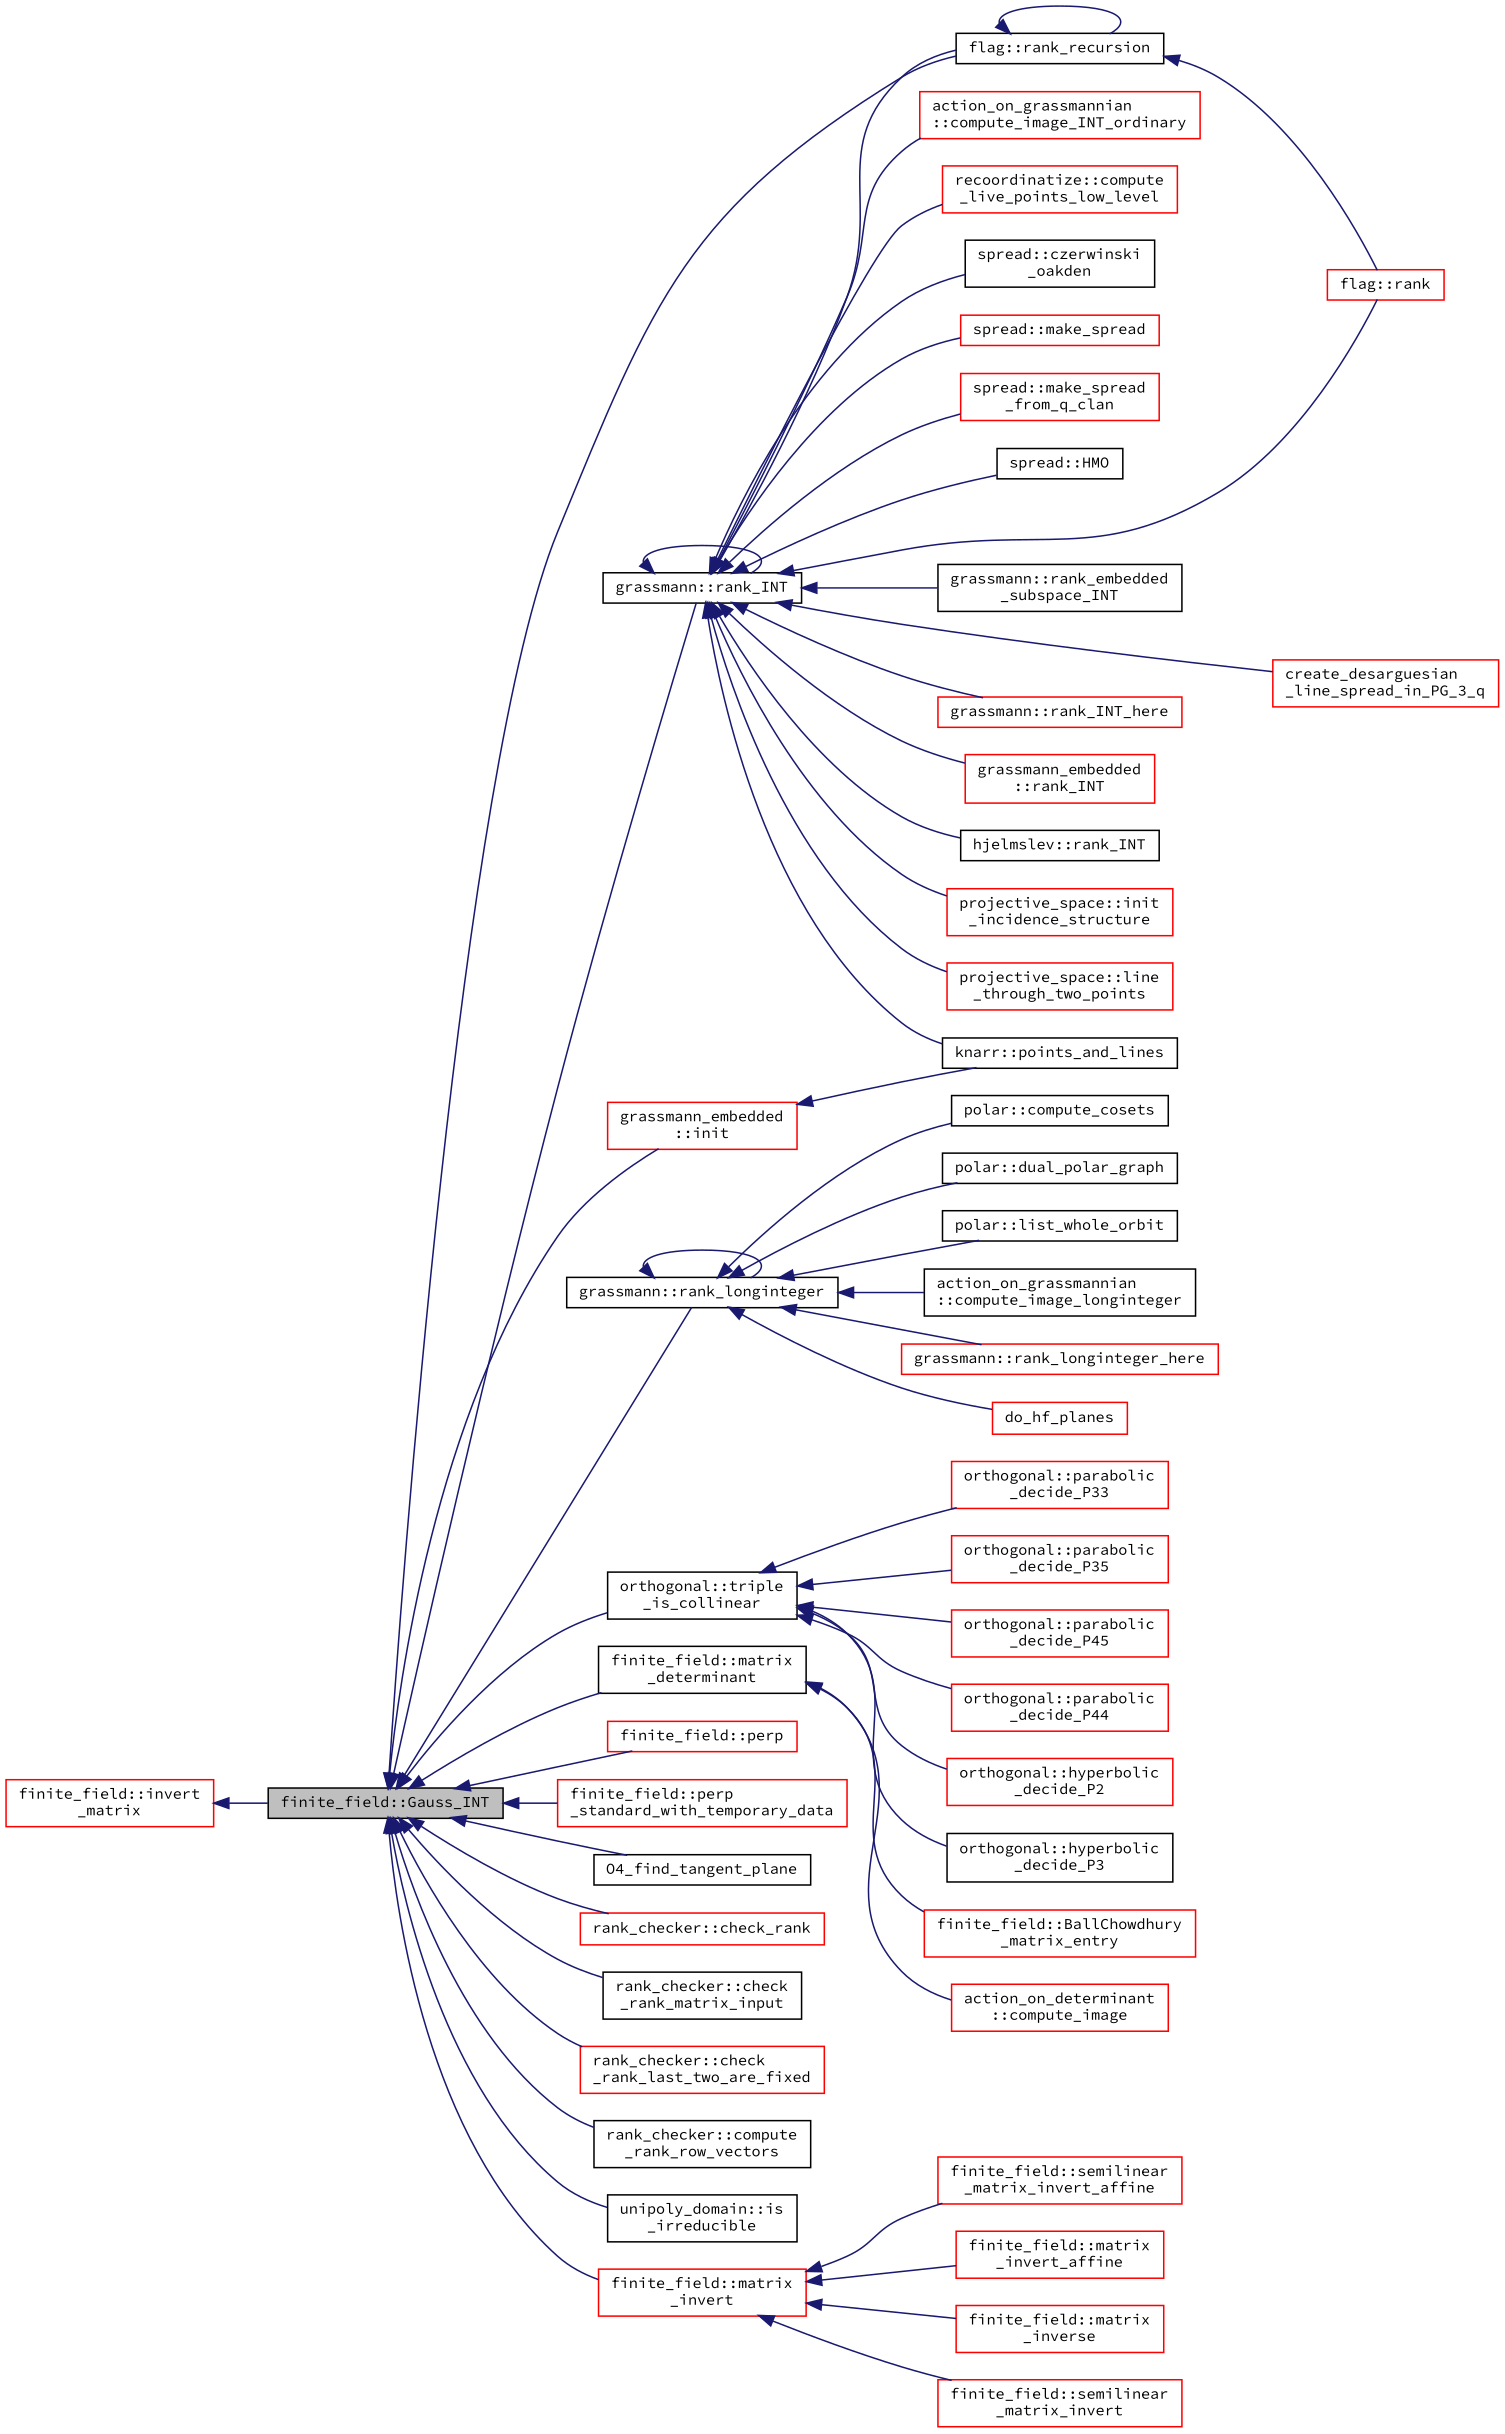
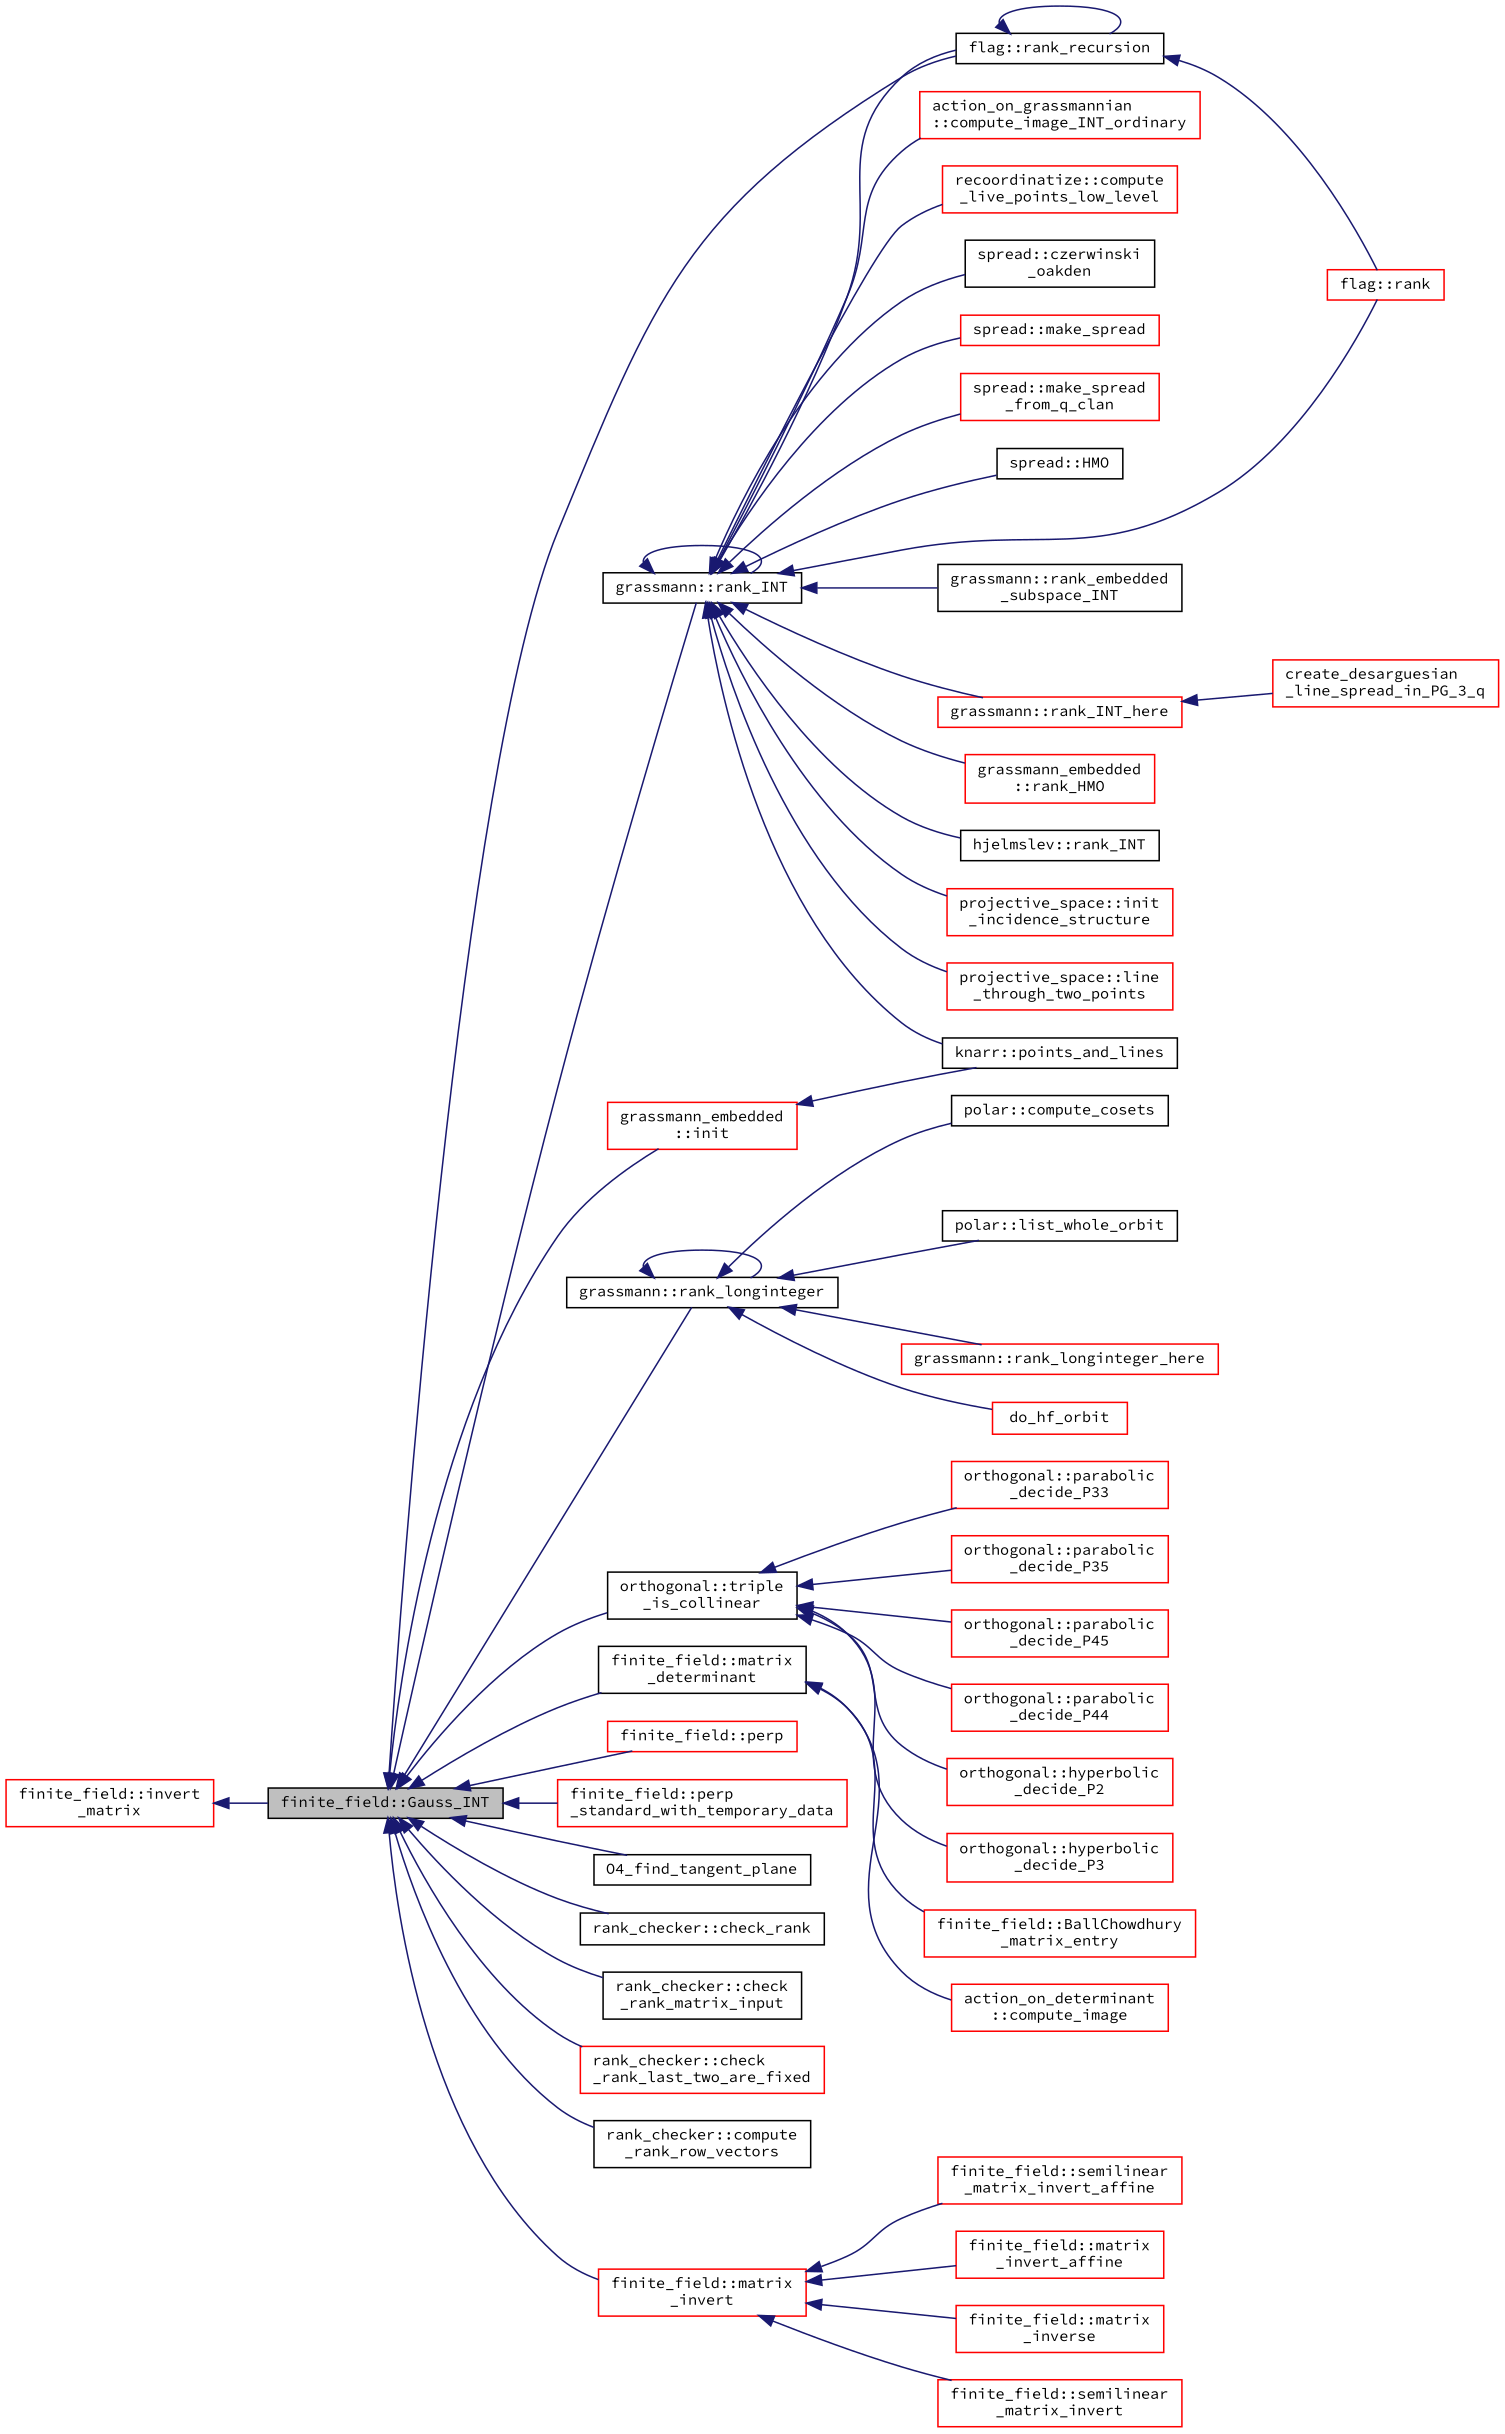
edge "create_desarguesian _line_spread_in_PG_3_q" -> "grassmann::rank_INT": now "create_desarguesian _line_spread_in_PG_3_q" -> "grassmann::rank_INT_here"
node "grassmann_embedded ::rank_INT": label "grassmann_embedded ::rank_INT" -> "grassmann_embedded ::rank_HMO"
node "polar::dual_polar_graph": removed
node "action_on_grassmannian ::compute_image_longinteger": removed
node "do_hf_planes": label "do_hf_planes" -> "do_hf_orbit"
node "orthogonal::hyperbolic _decide_P3": color black -> red
node "rank_checker::check_rank": color red -> black
node "unipoly_domain::is _irreducible": removed
